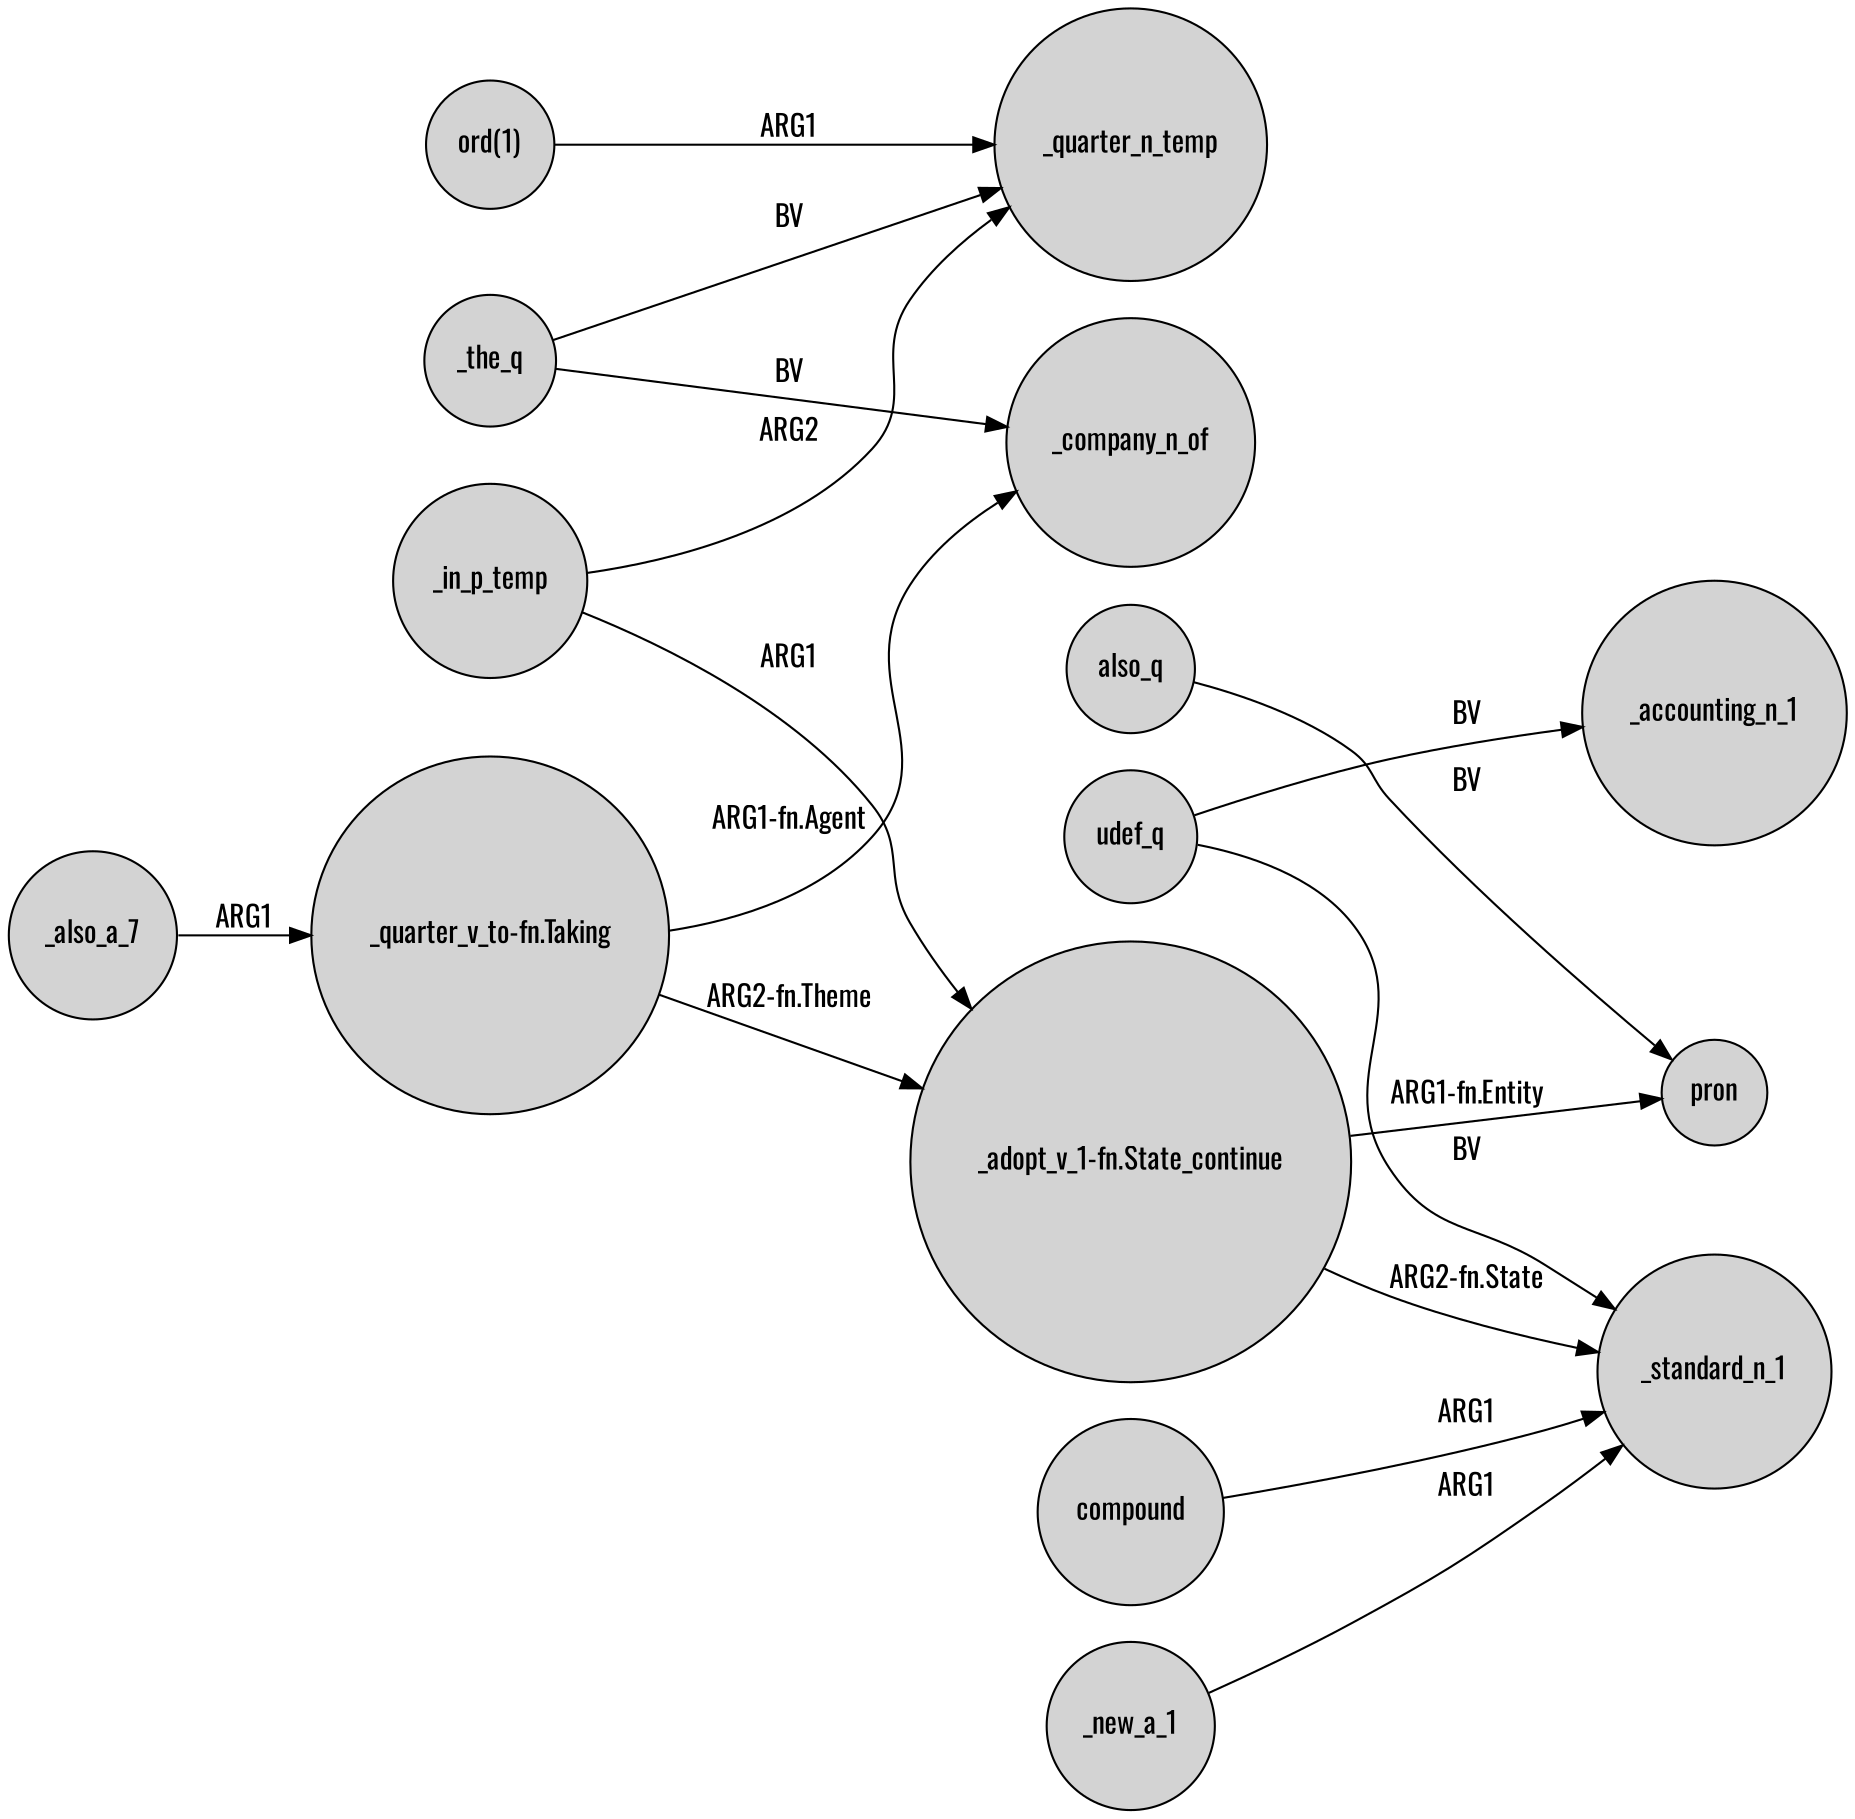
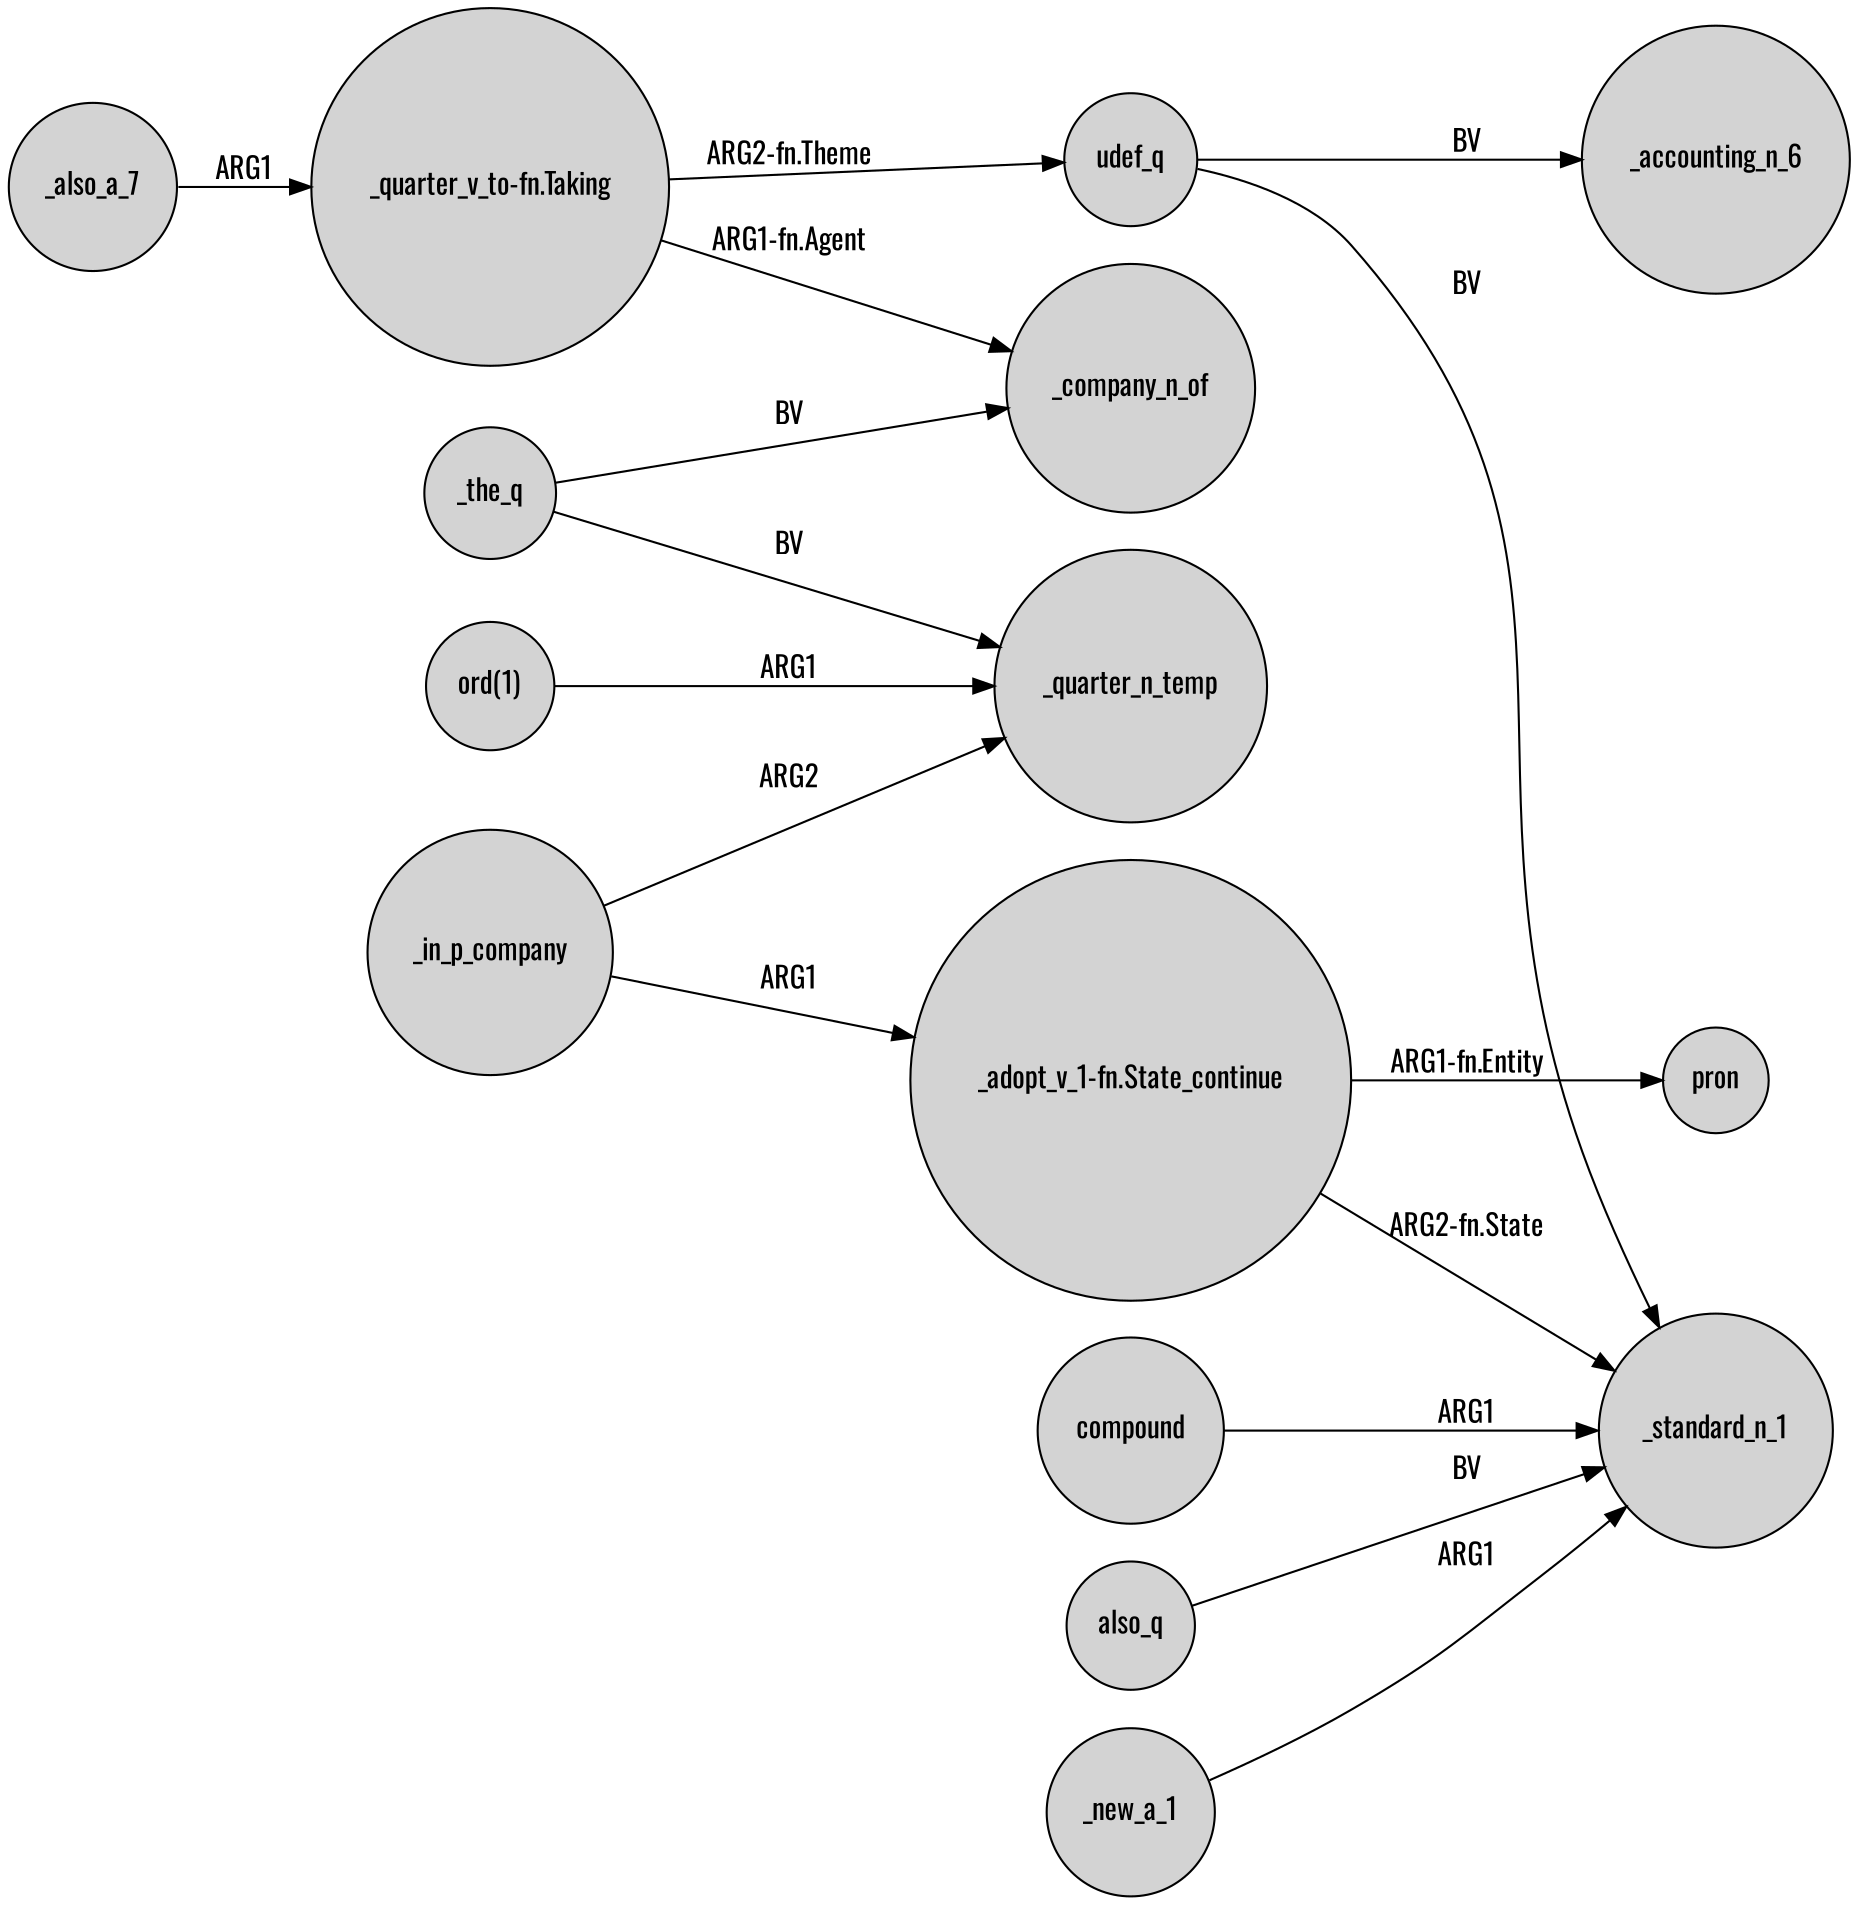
node "_in_p_temp": label "_in_p_temp" -> "_in_p_company"
node "_accounting_n_1": label "_accounting_n_1" -> "_accounting_n_6"
edge "also_q" -> "pron": now "also_q" -> "_standard_n_1"
edge "_quarter_v_to-fn.Taking" -> "_adopt_v_1-fn.State_continue": now "_quarter_v_to-fn.Taking" -> "udef_q"
